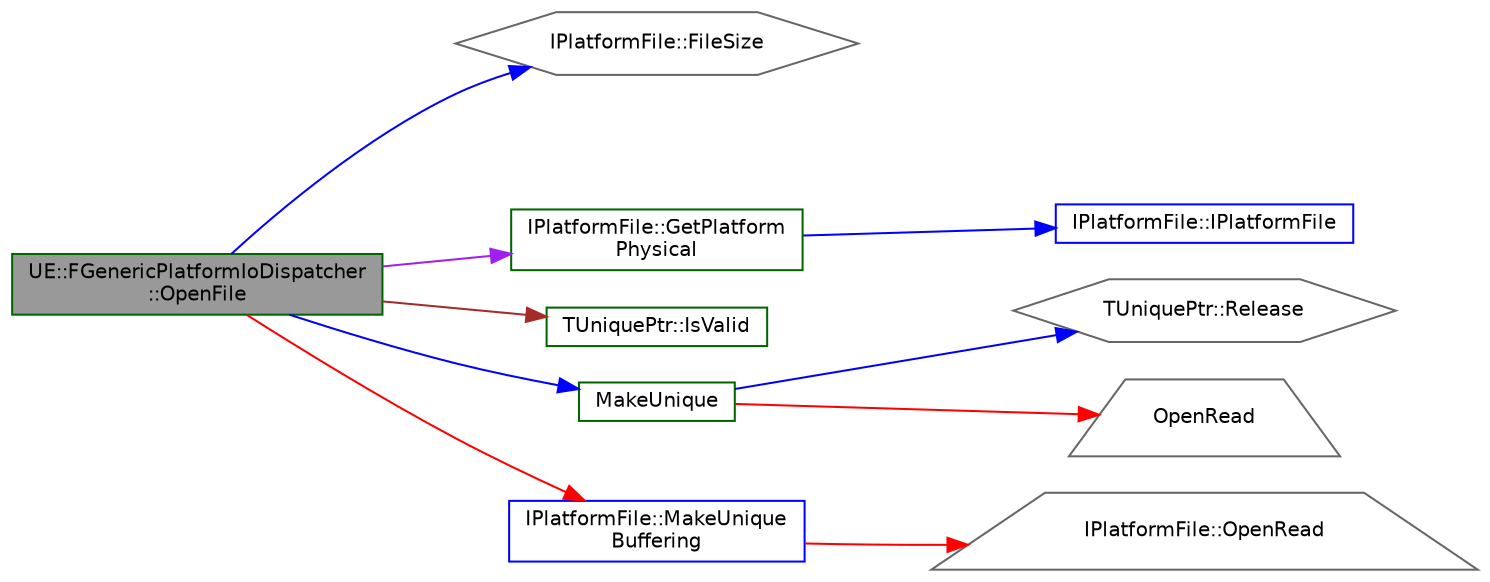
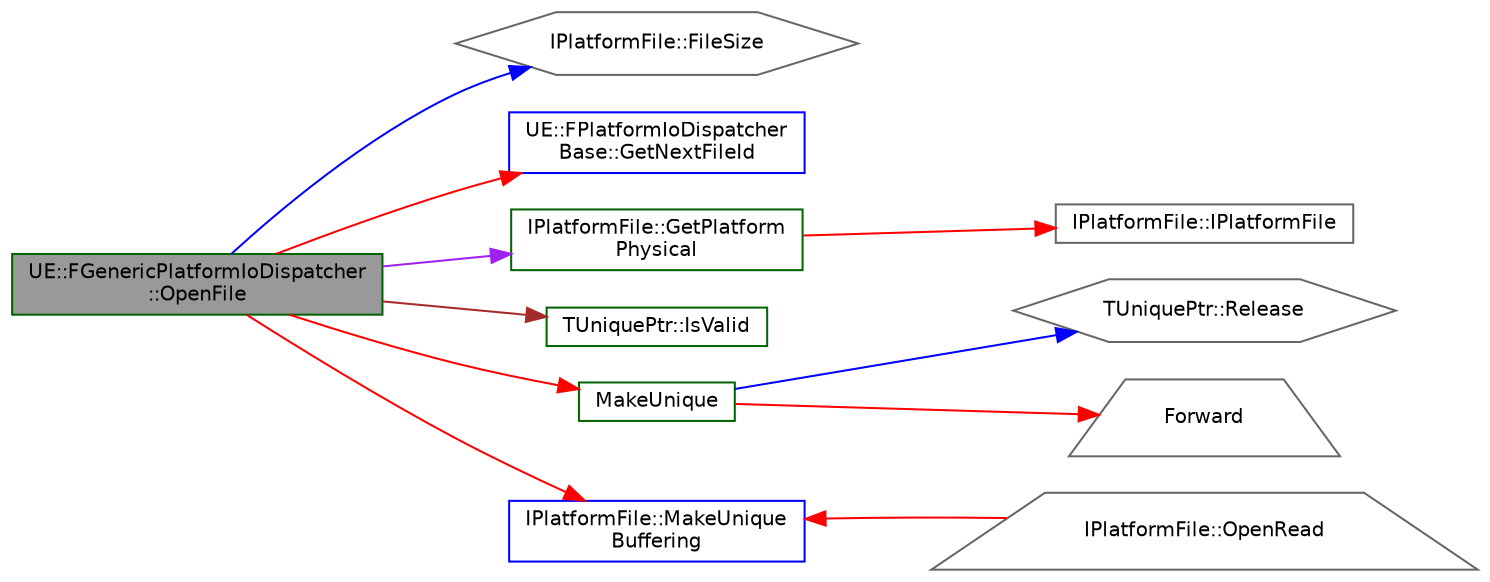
node "UE::FPlatformIoDispatcher Base::GetNextFileId": added
node "IPlatformFile::IPlatformFile": color blue -> gray40
edge "IPlatformFile::GetPlatform Physical" -> "IPlatformFile::IPlatformFile": color blue -> red
edge "UE::FGenericPlatformIoDispatcher ::OpenFile" -> "MakeUnique": color blue -> red
node "OpenRead": label "OpenRead" -> "Forward"
edge "IPlatformFile::MakeUnique Buffering" -> "IPlatformFile::OpenRead": reversed
